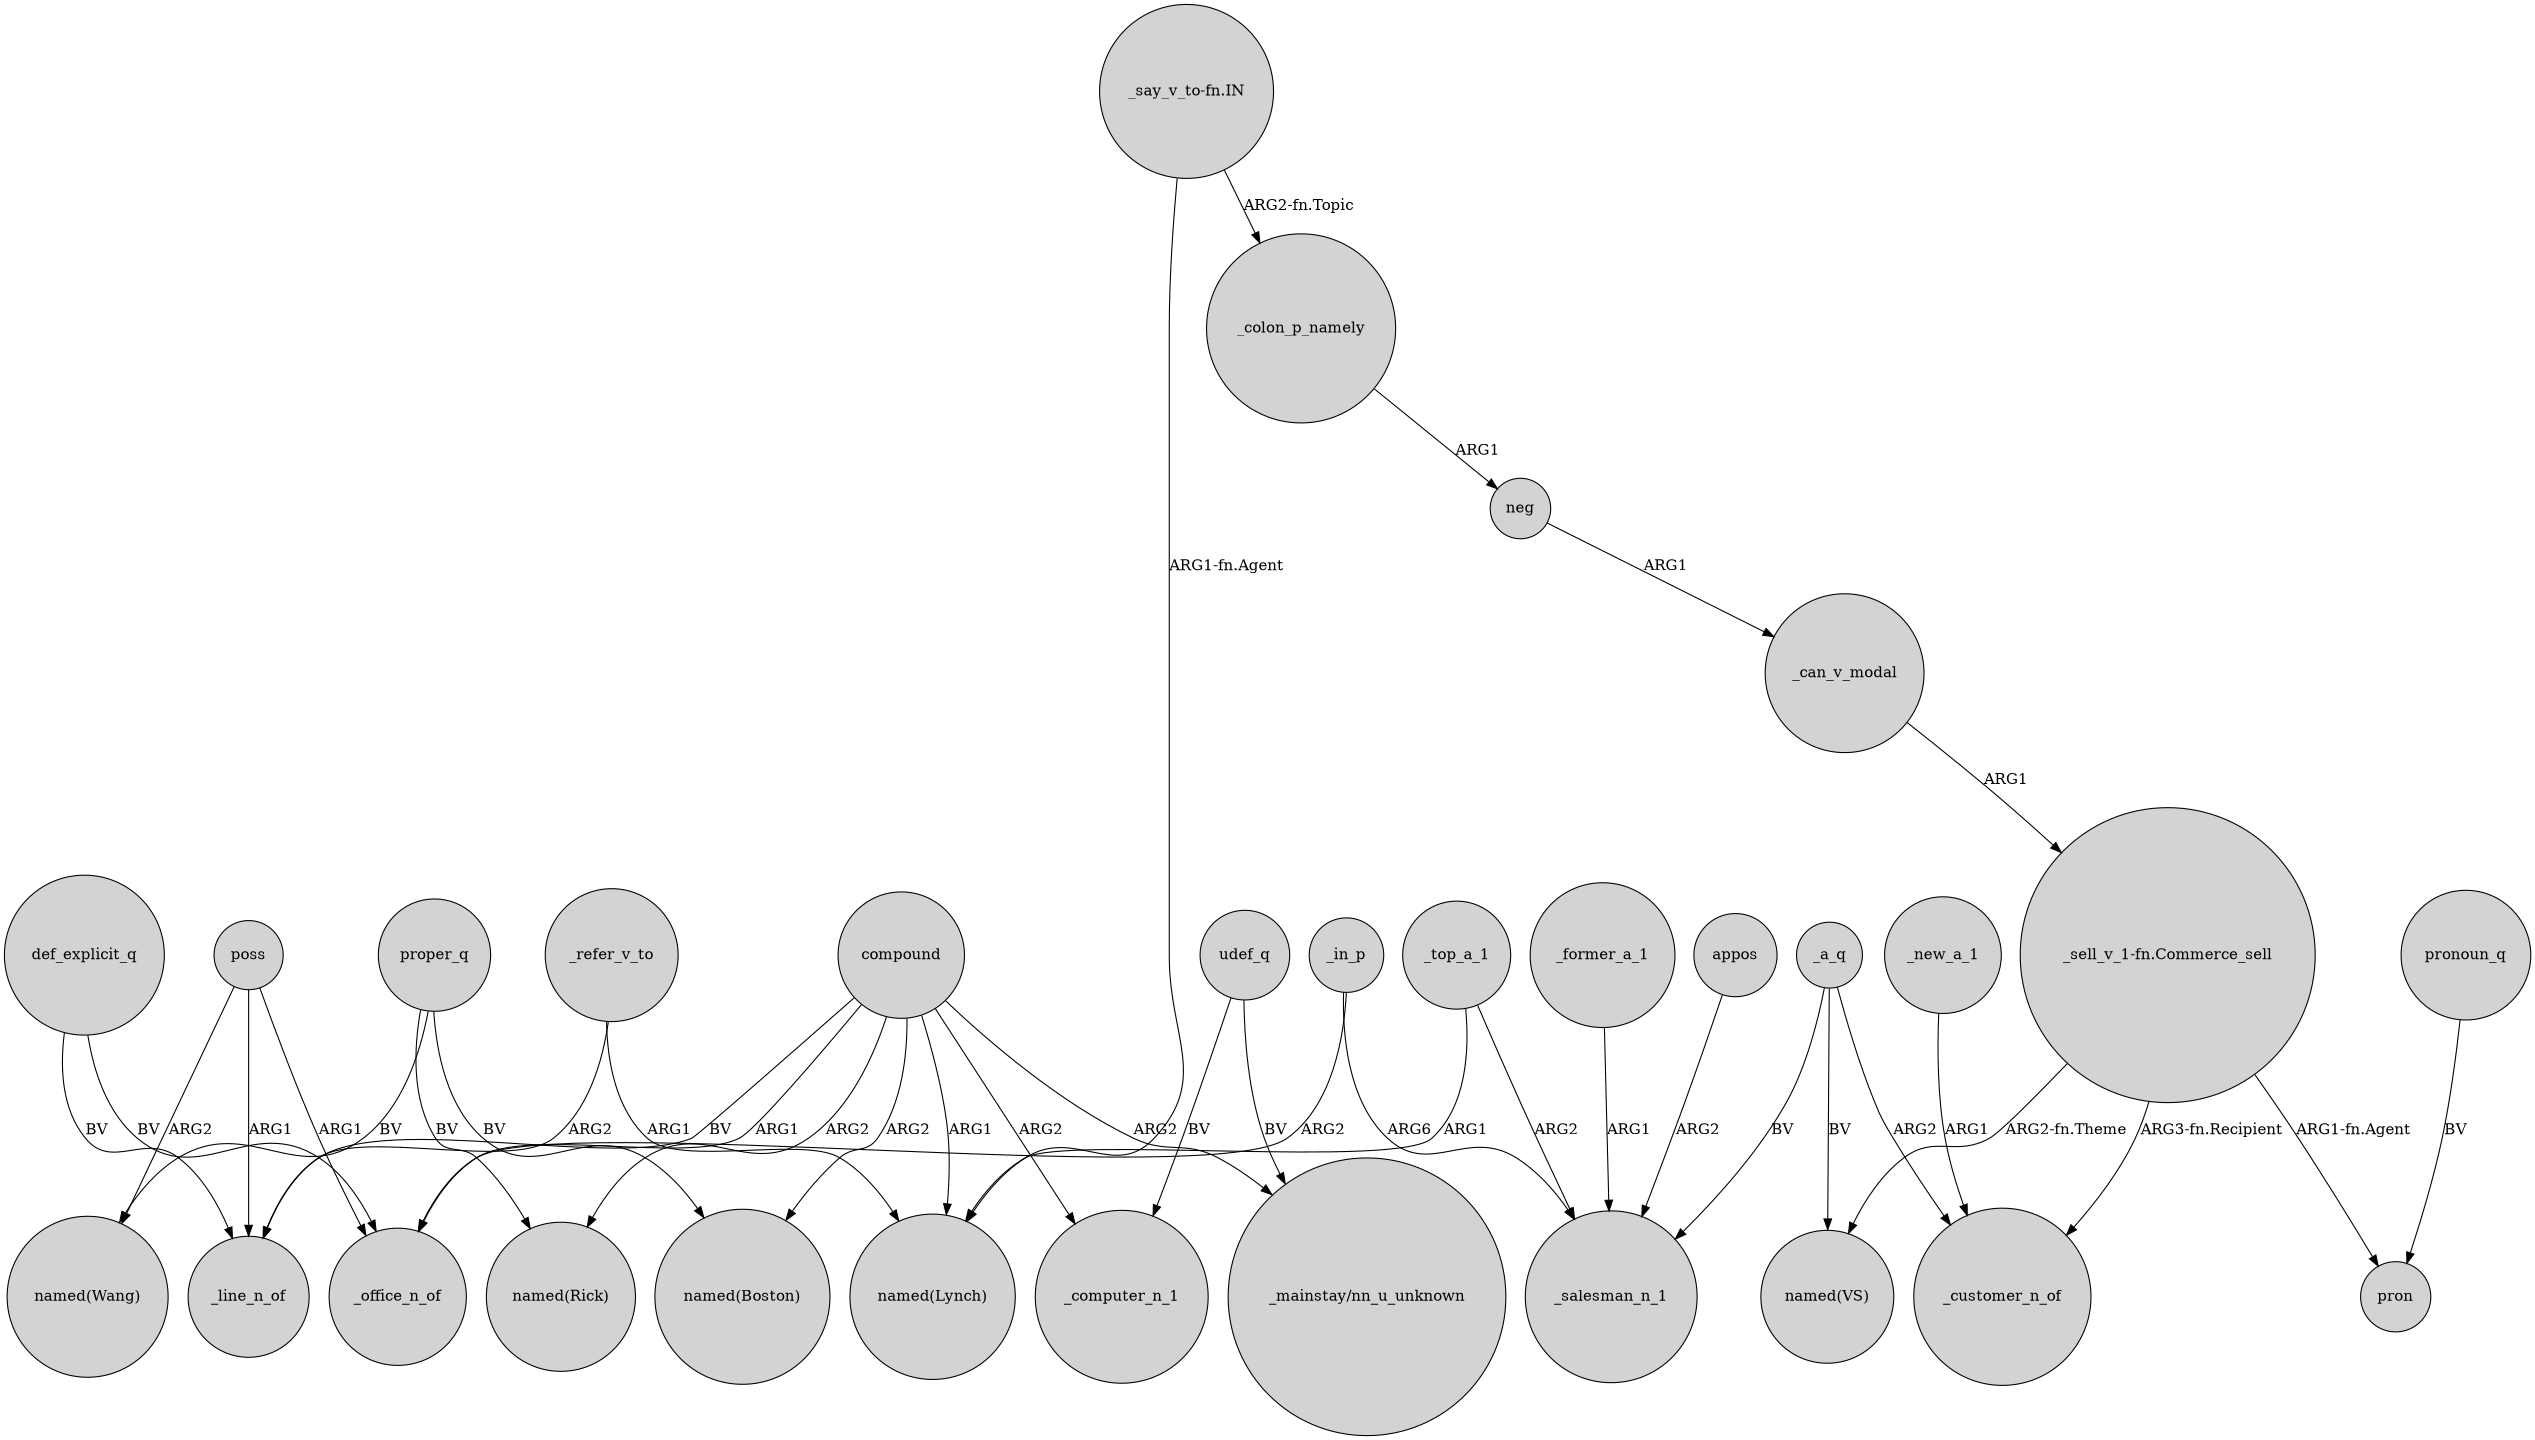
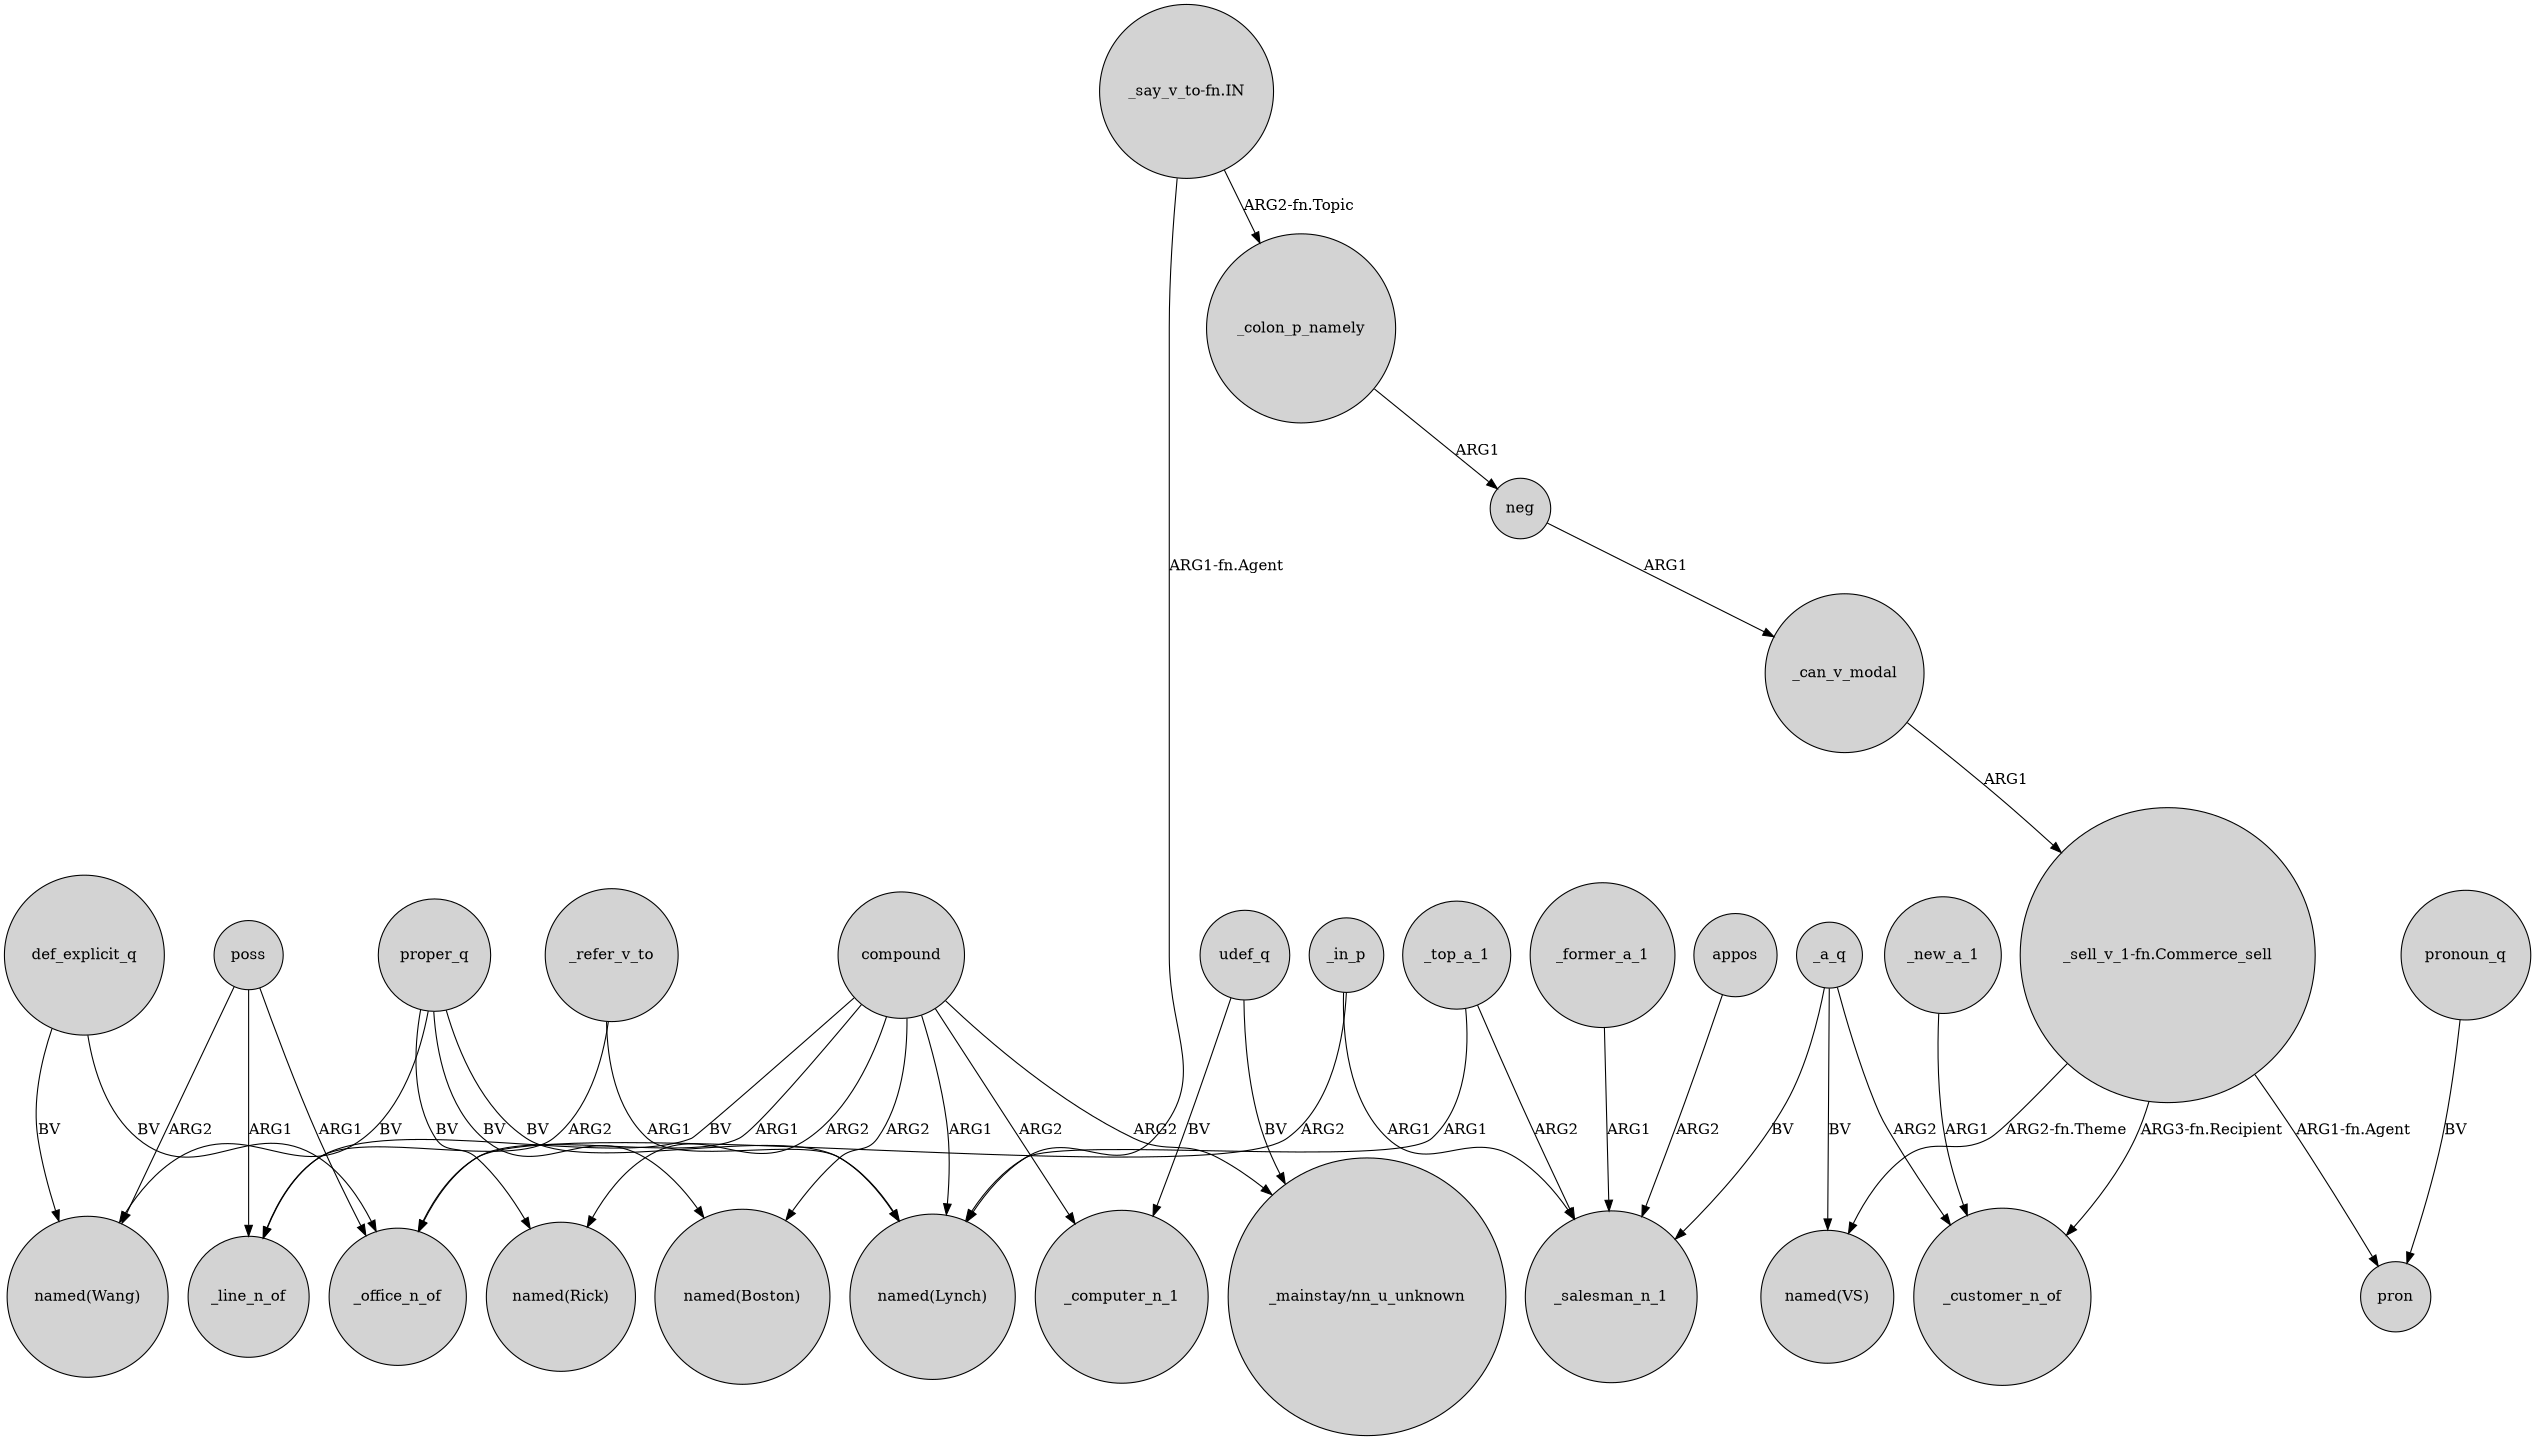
edge "_in_p" -> "_salesman_n_1": label "ARG6" -> "ARG1"
edge "proper_q" -> "named(Lynch)": added, label "BV"
edge "def_explicit_q" -> "_line_n_of": now "def_explicit_q" -> "named(Wang)"
